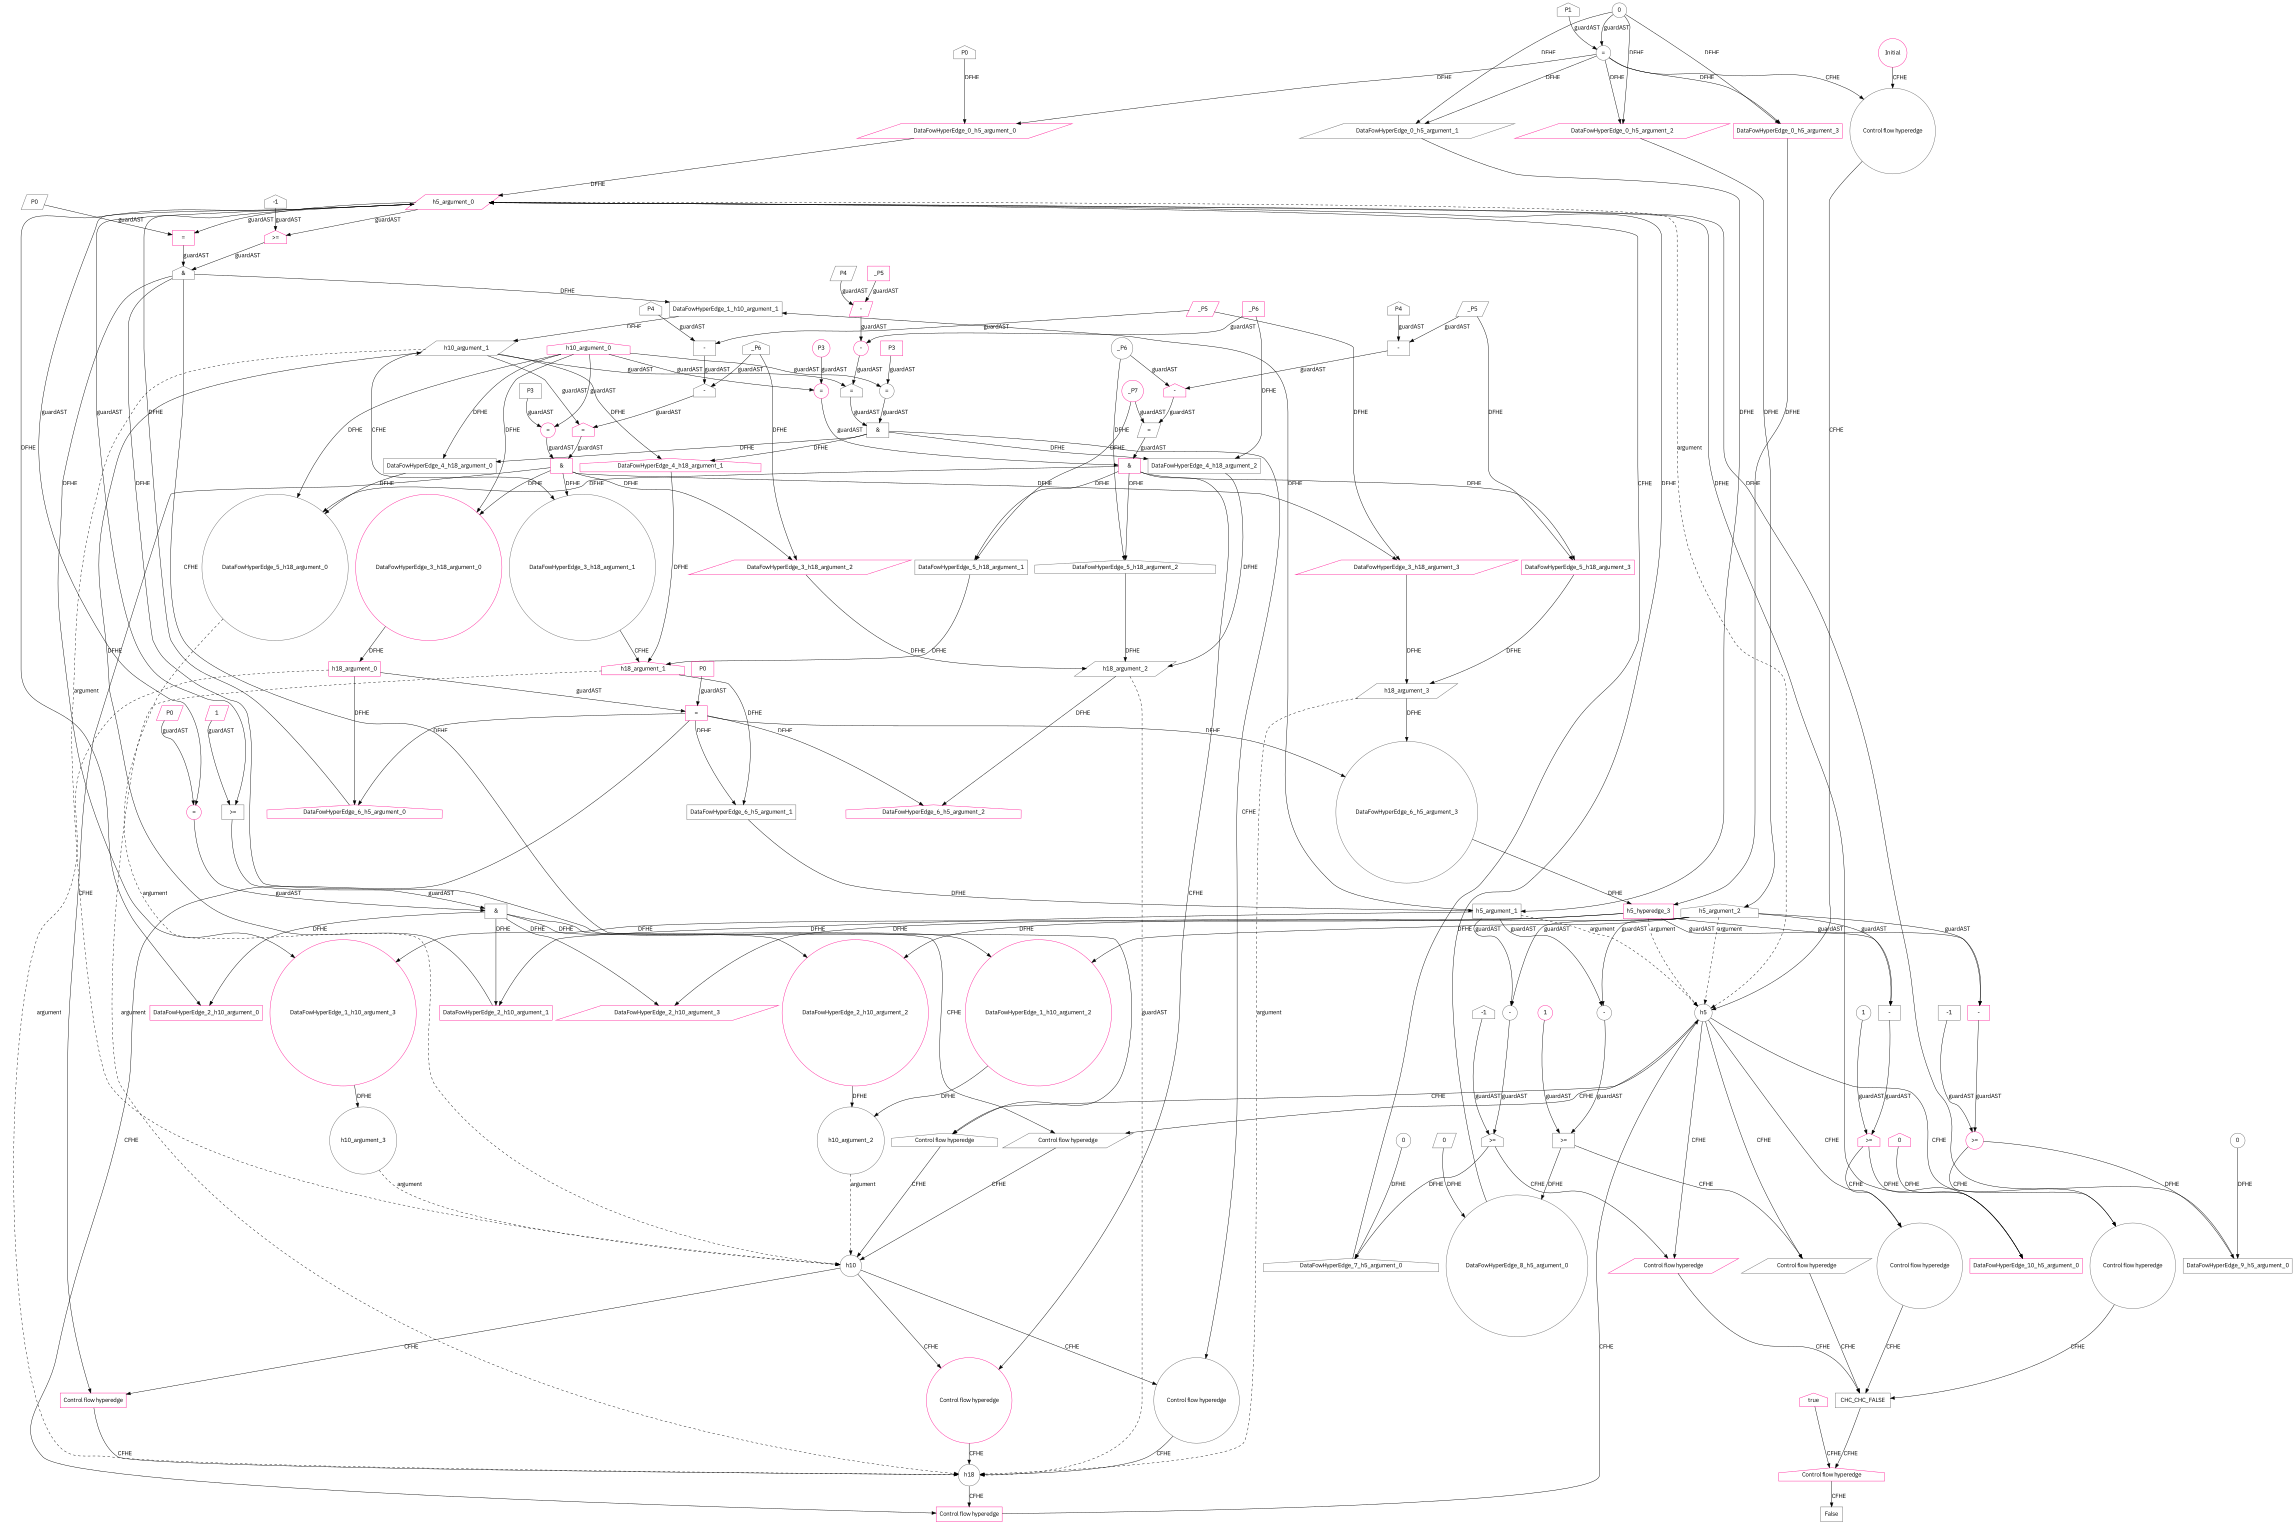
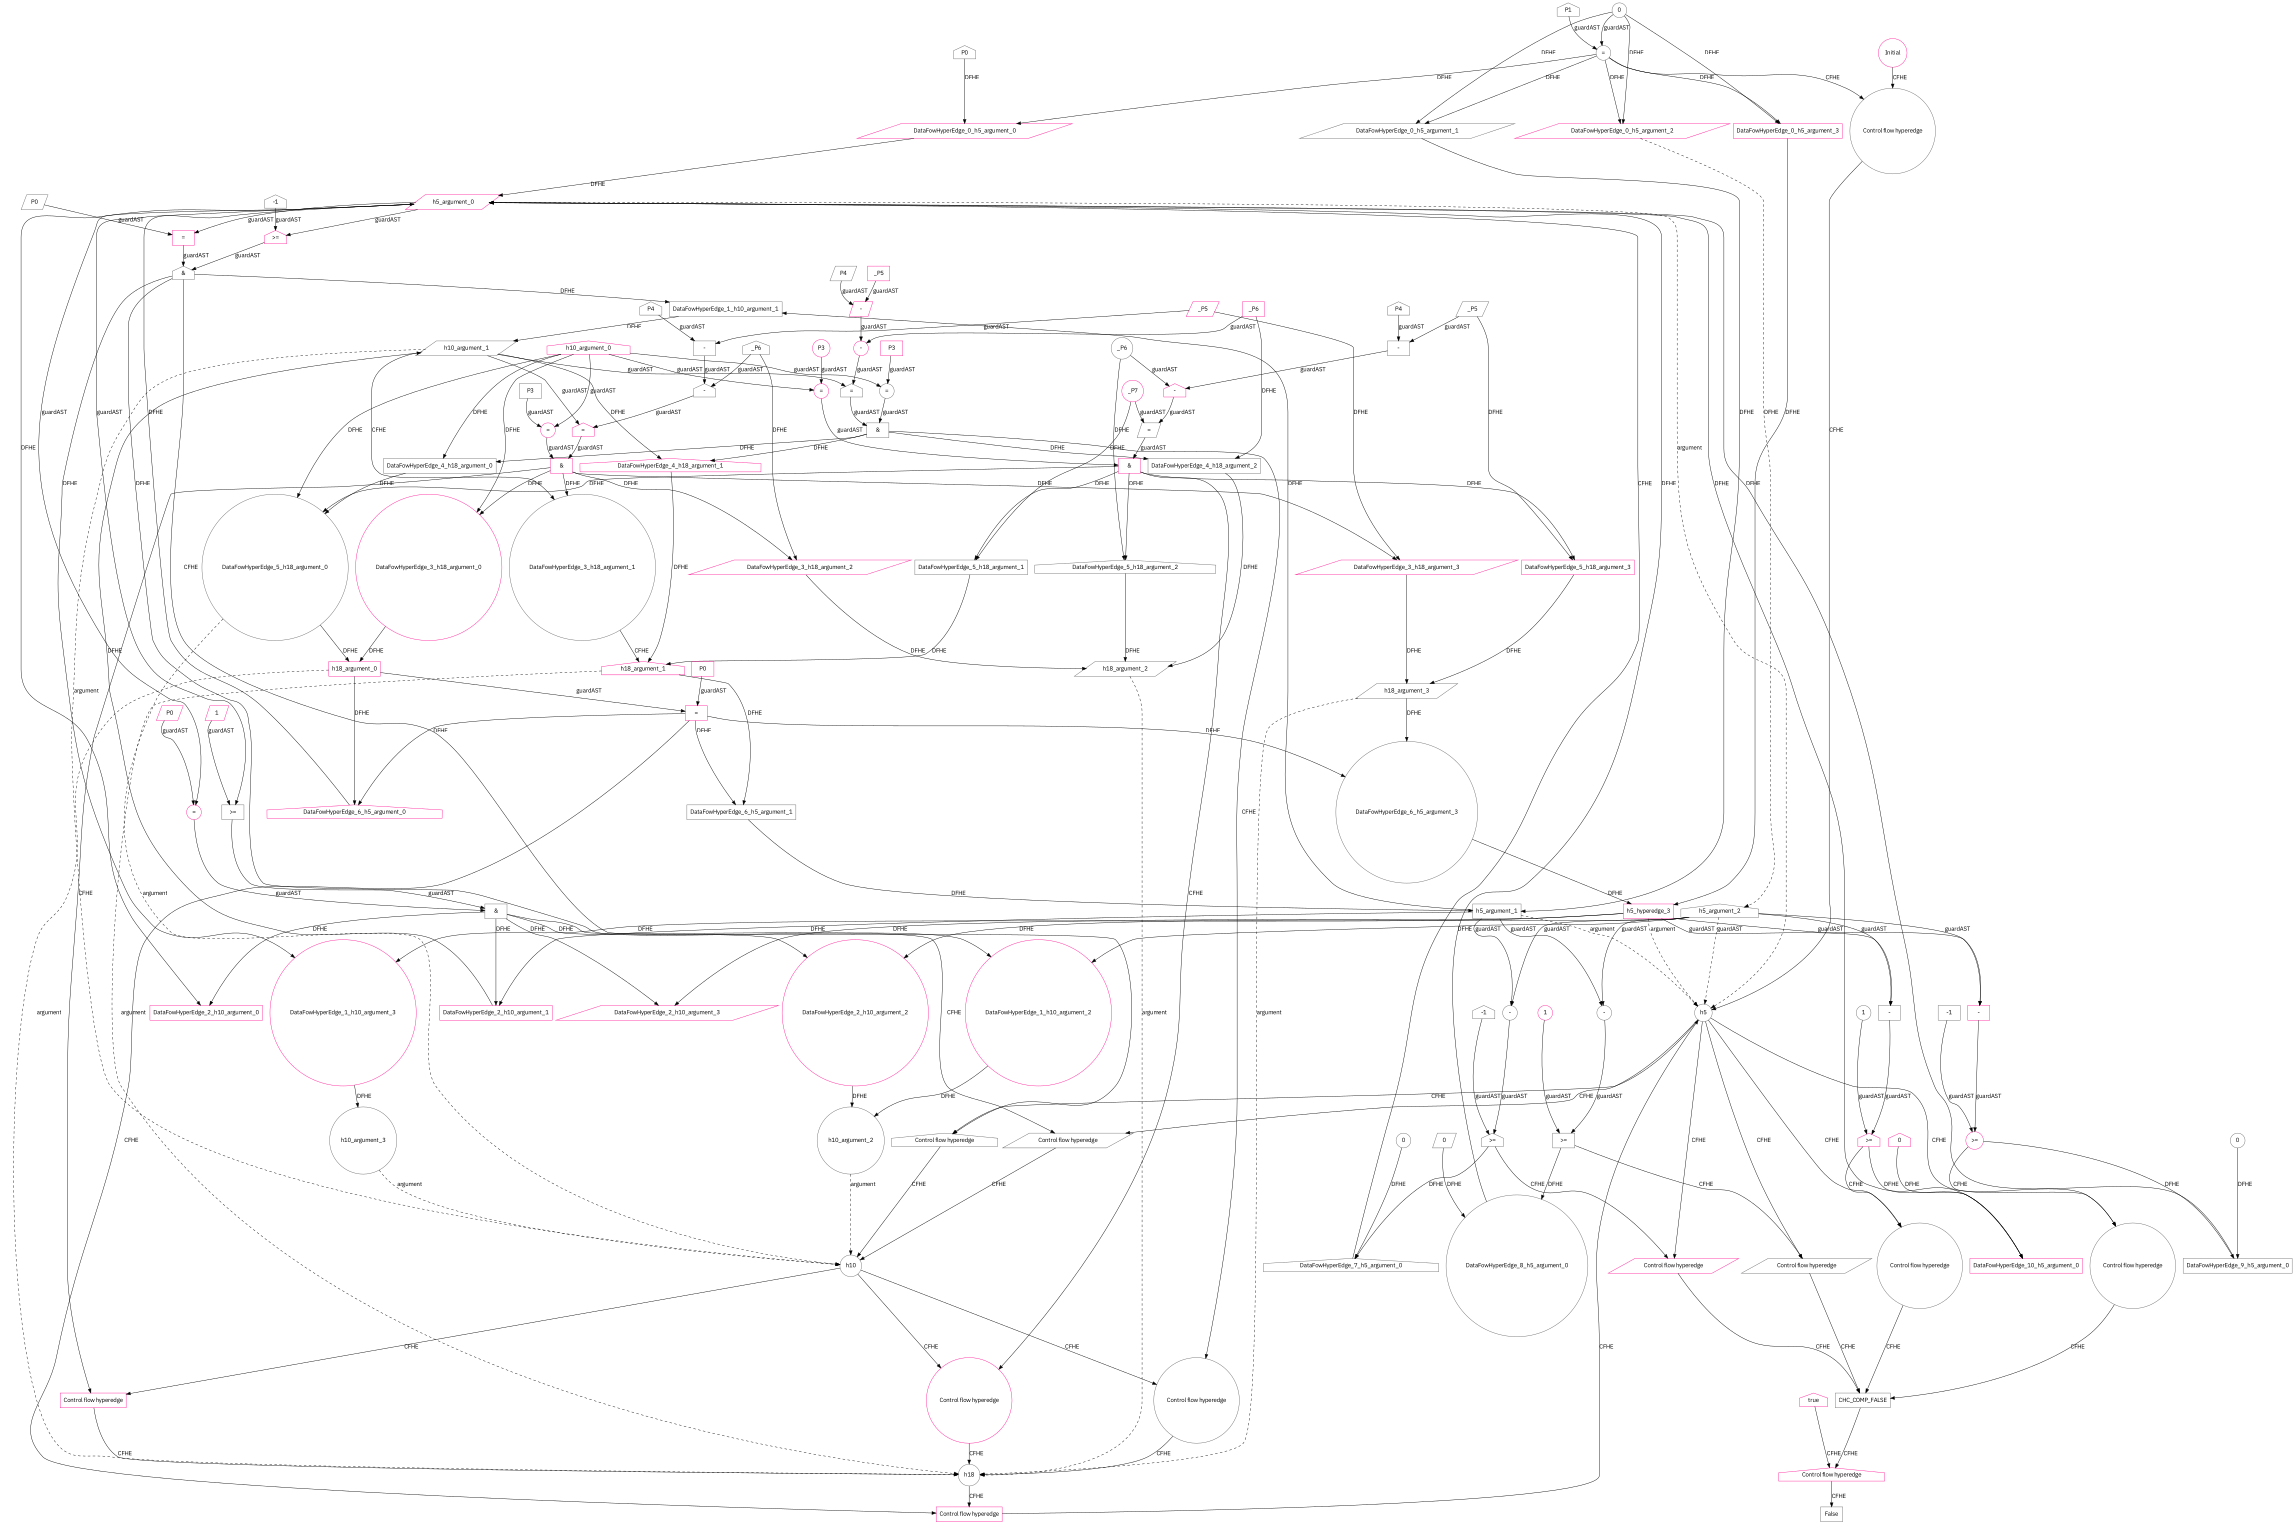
edge "DataFowHyperEdge_0_h5_argument_2" -> "h5_argument_2": style solid -> dashed
edge "DataFowHyperEdge_5_h18_argument_0" -> "h18_argument_0": added, label "DFHE"
node "DataFowHyperEdge_6_h5_argument_2": removed
edge "h5_argument_2" -> "h5": label "argument" -> "guardAST"
edge "h18_argument_2" -> "h18": label "guardAST" -> "argument"
node "CHC_CHC_FALSE": label "CHC_CHC_FALSE" -> "CHC_COMP_FALSE"
